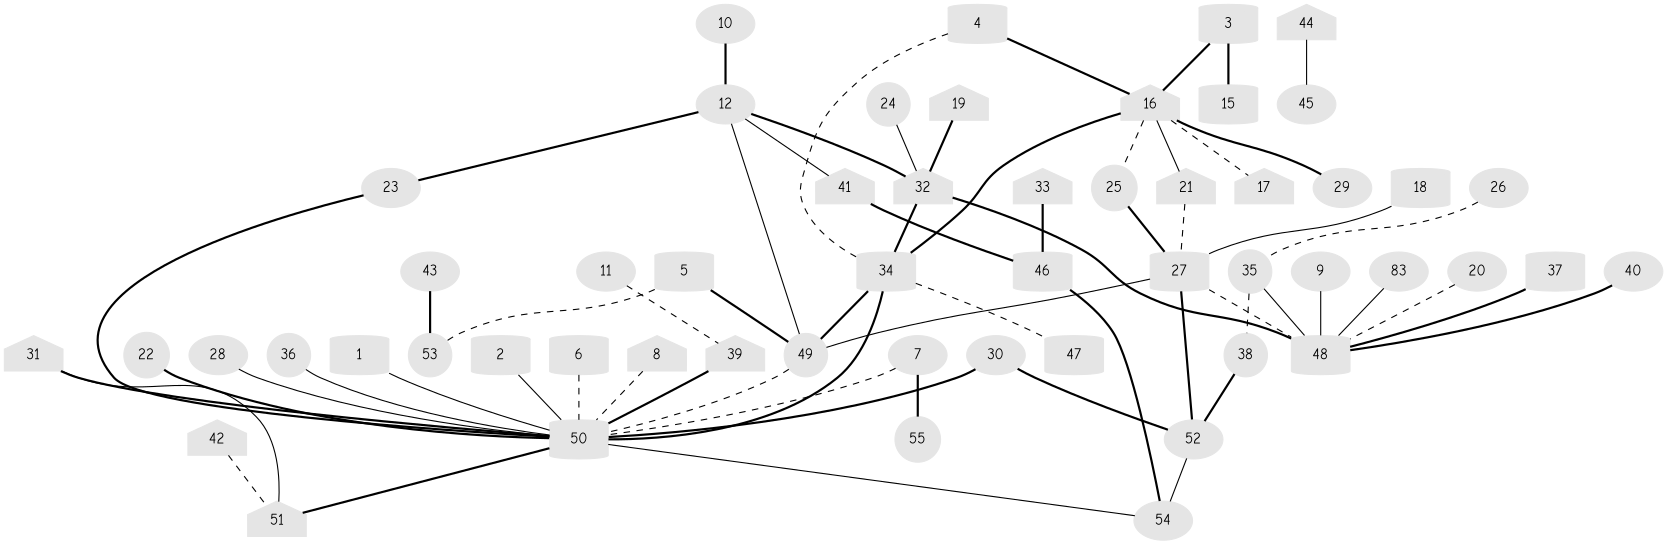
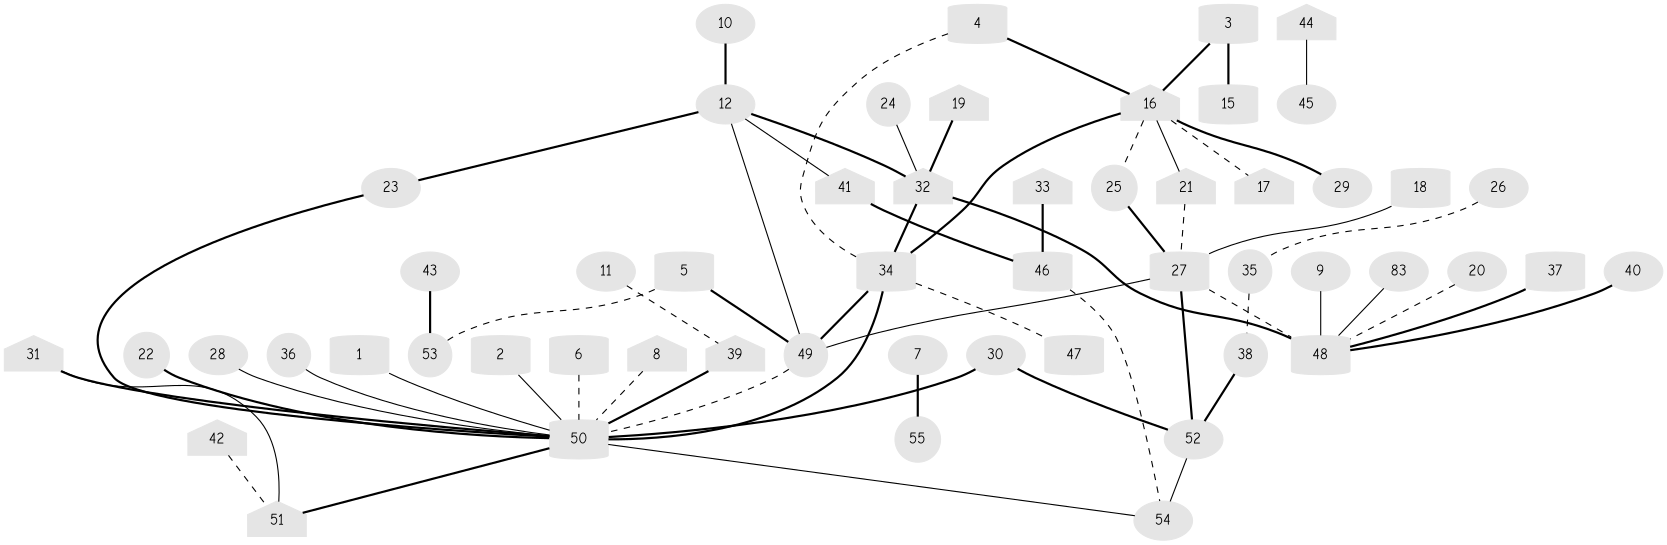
edge "35" -- "48": removed
edge "46" -- "54": style bold -> dashed
edge "7" -- "50": removed
